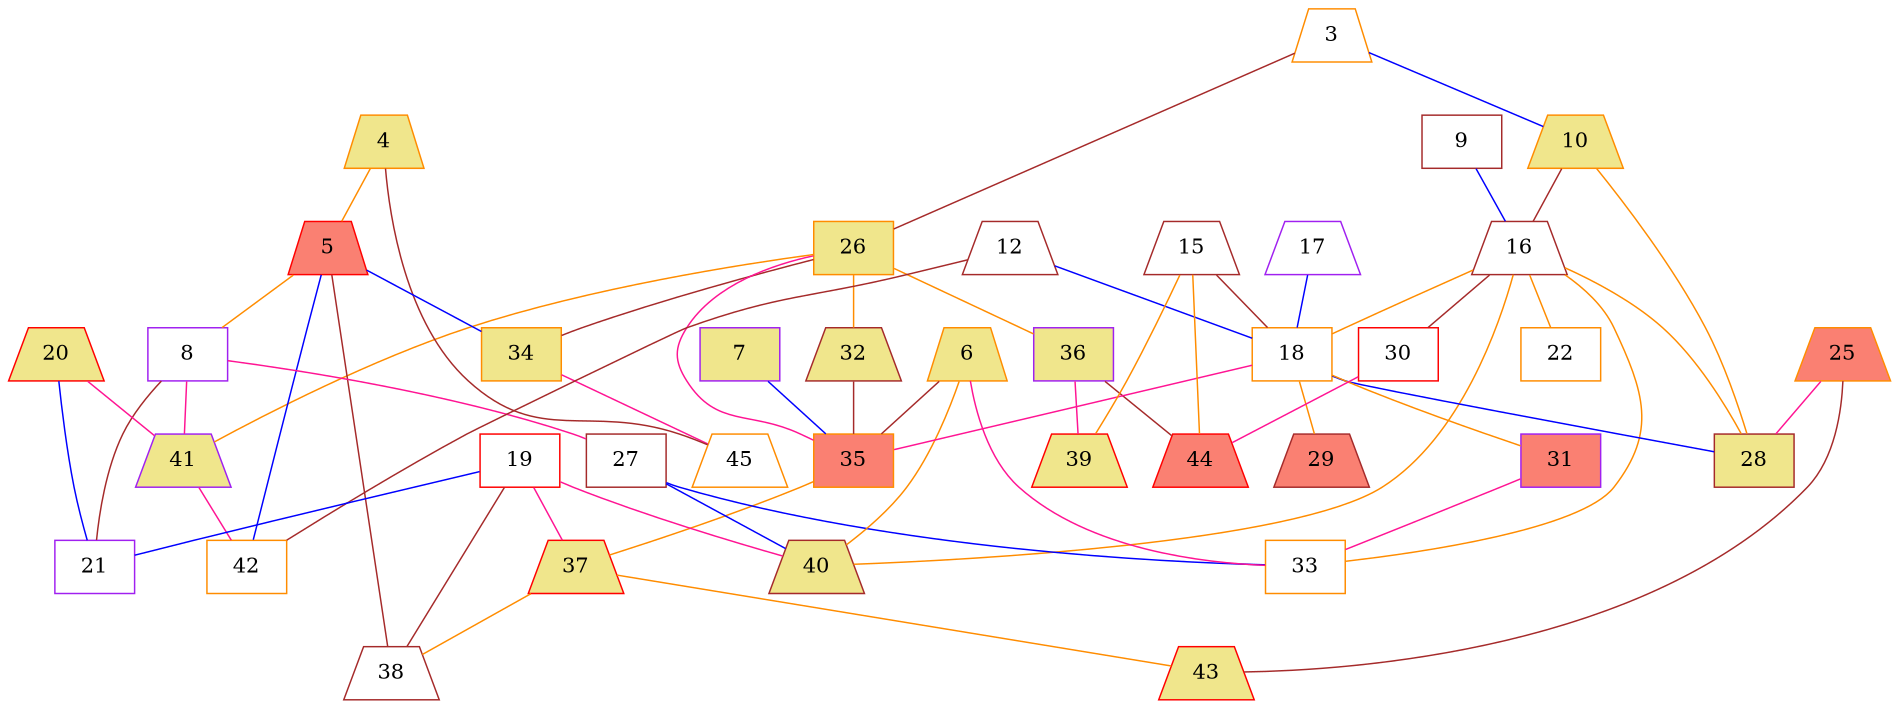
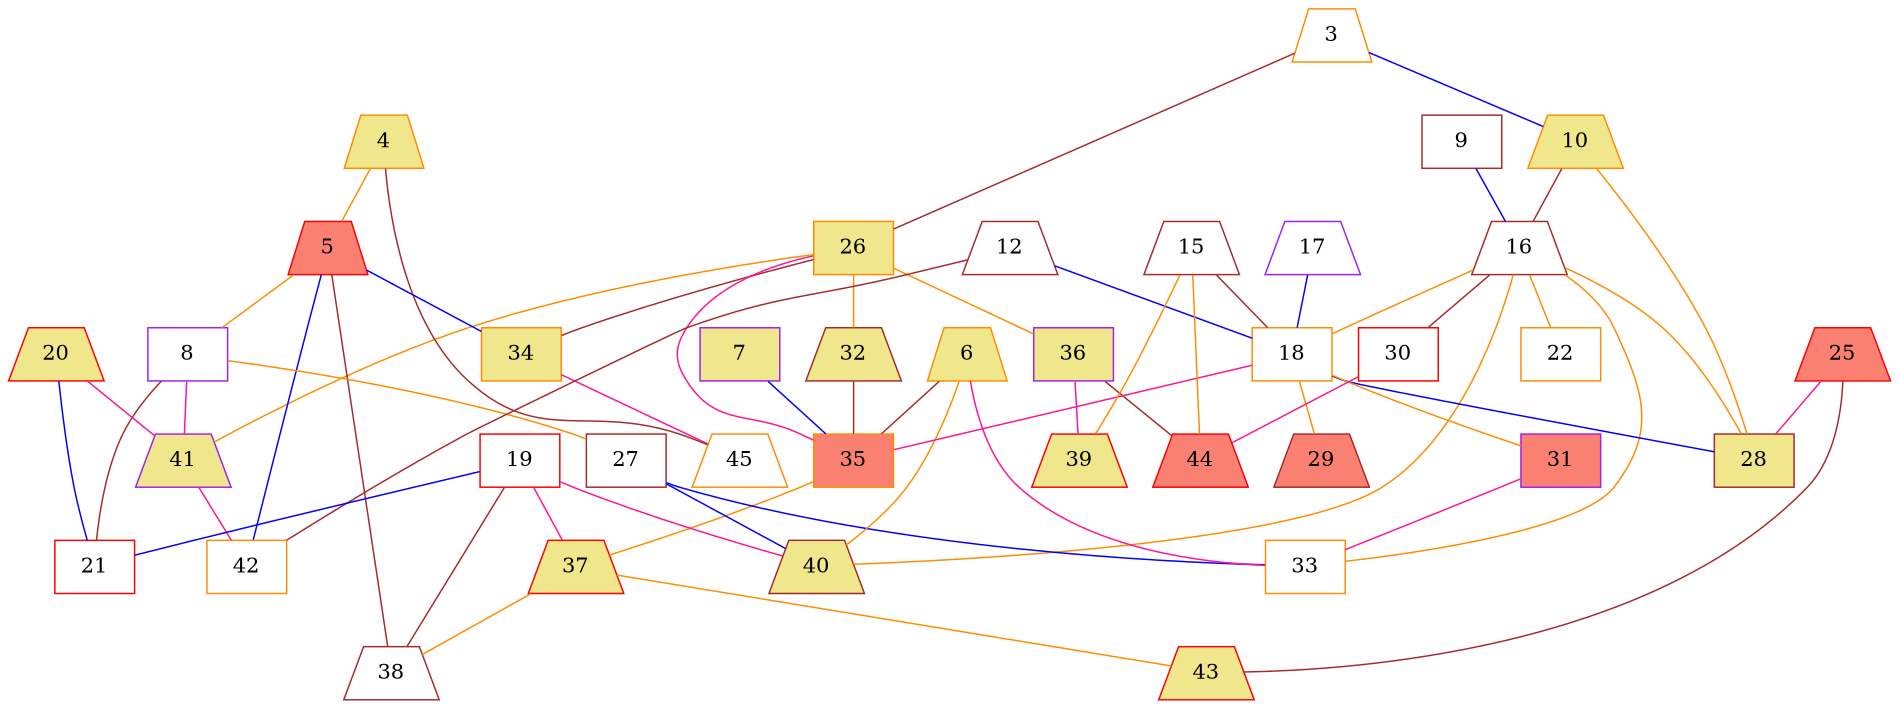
node "25": color darkorange -> red
edge "8" -- "27": color deeppink -> darkorange
node "21": color purple -> red
